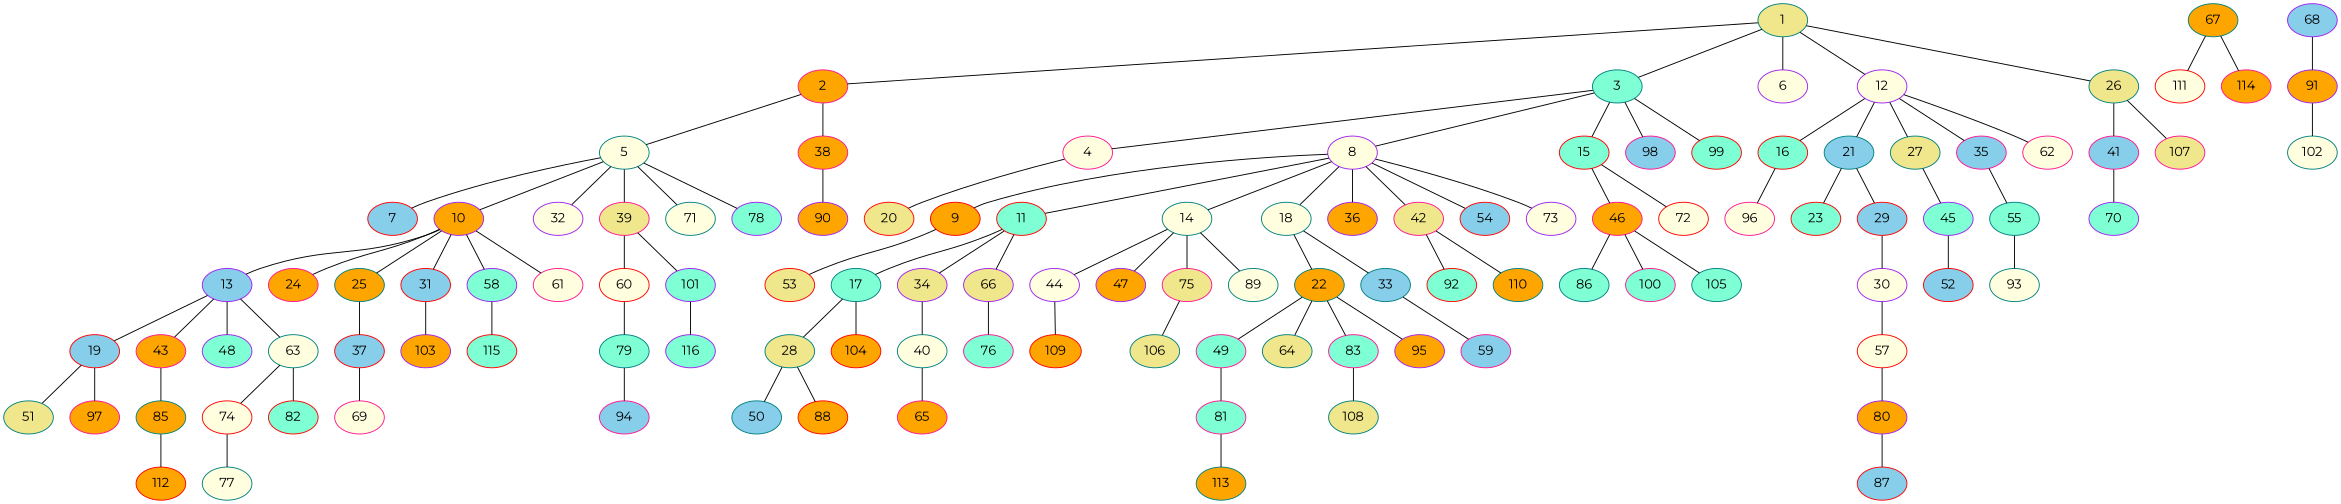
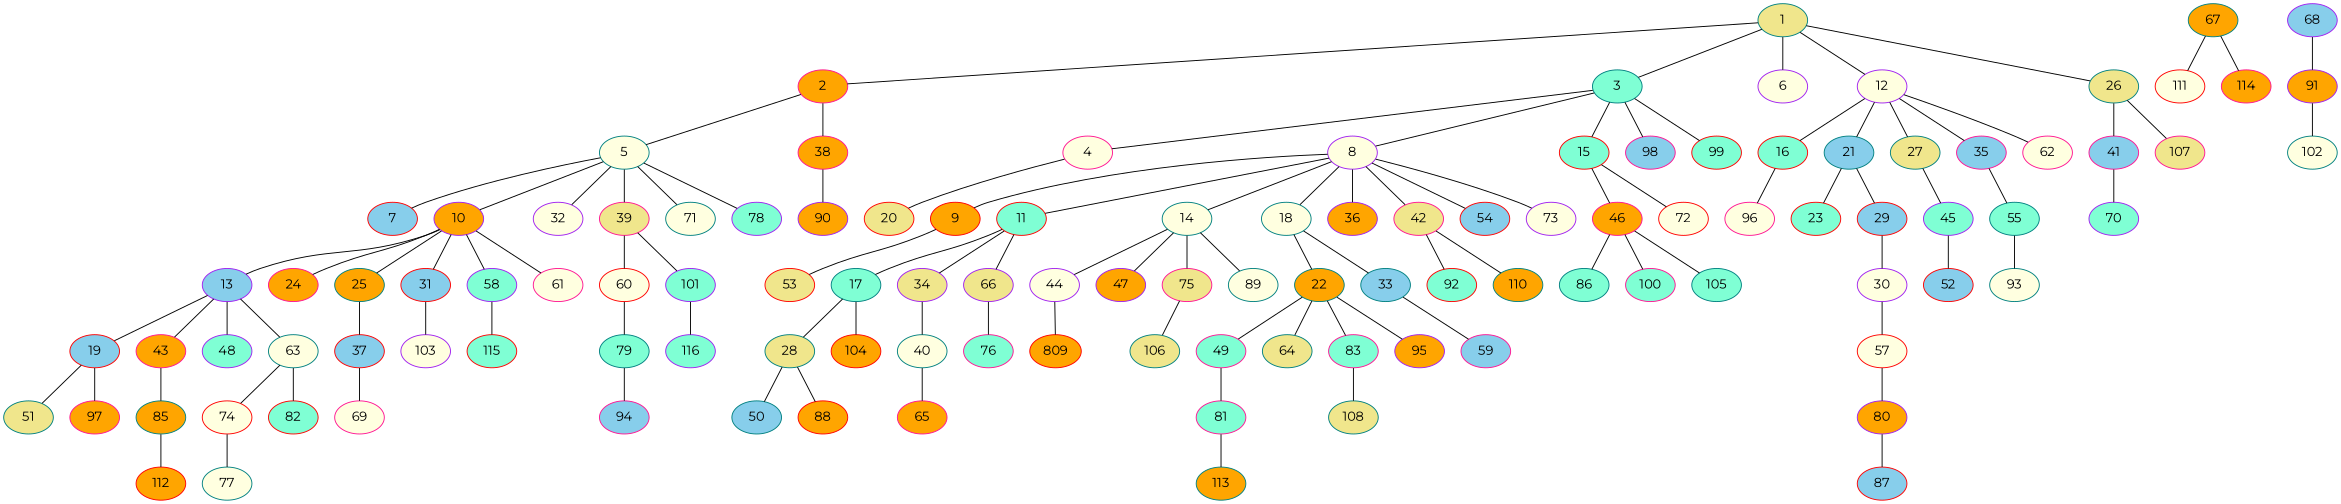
node "103": fillcolor orange -> lightyellow
node "109": label "109" -> "809"
